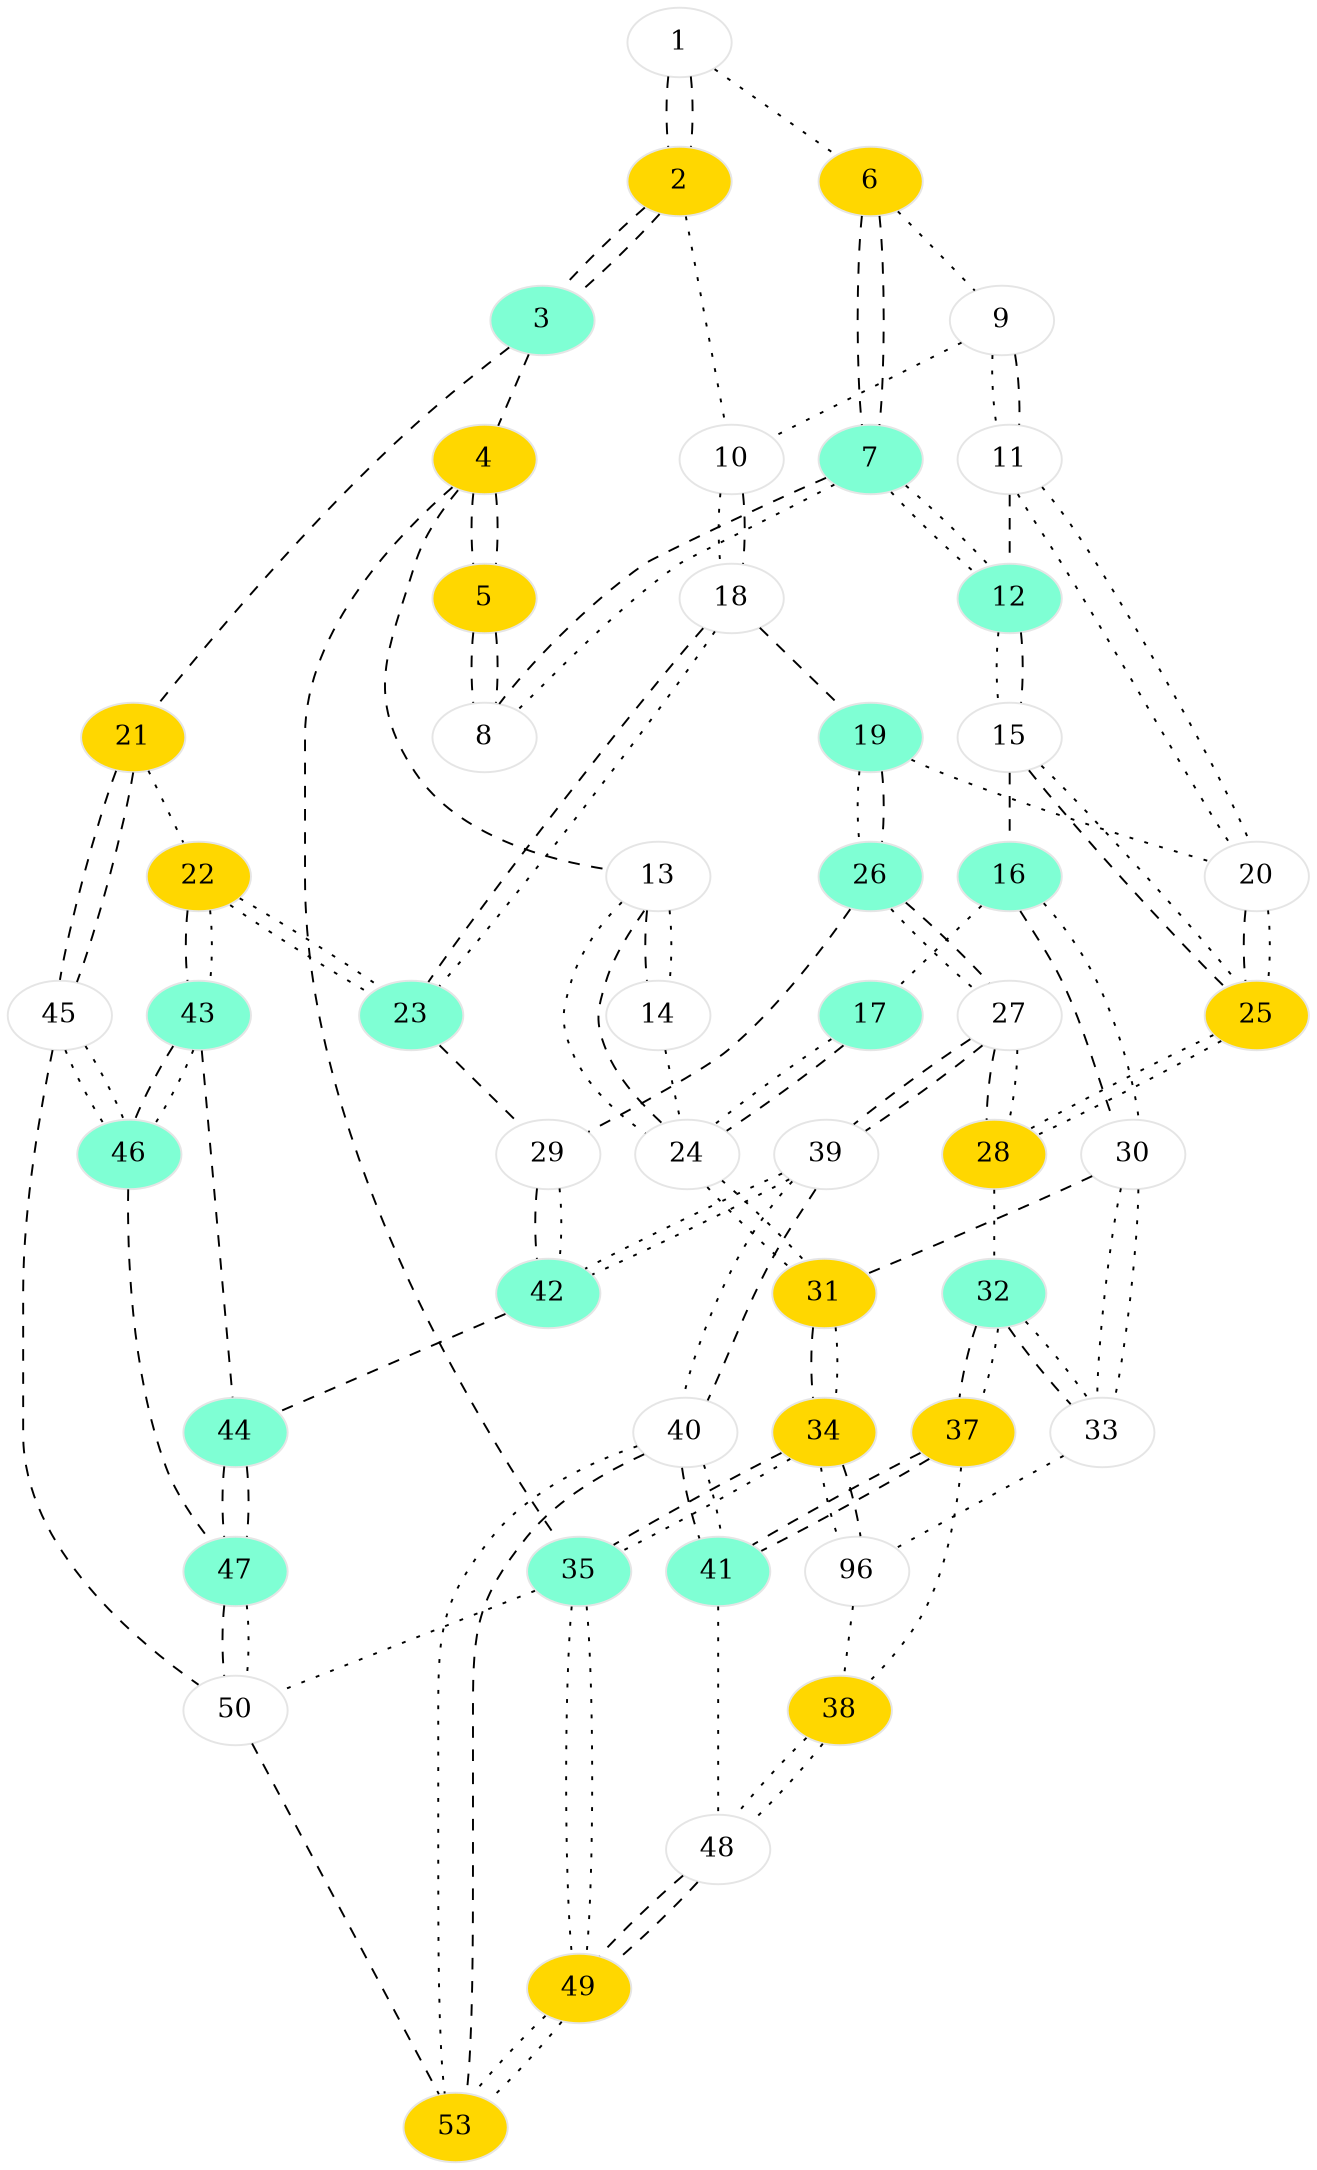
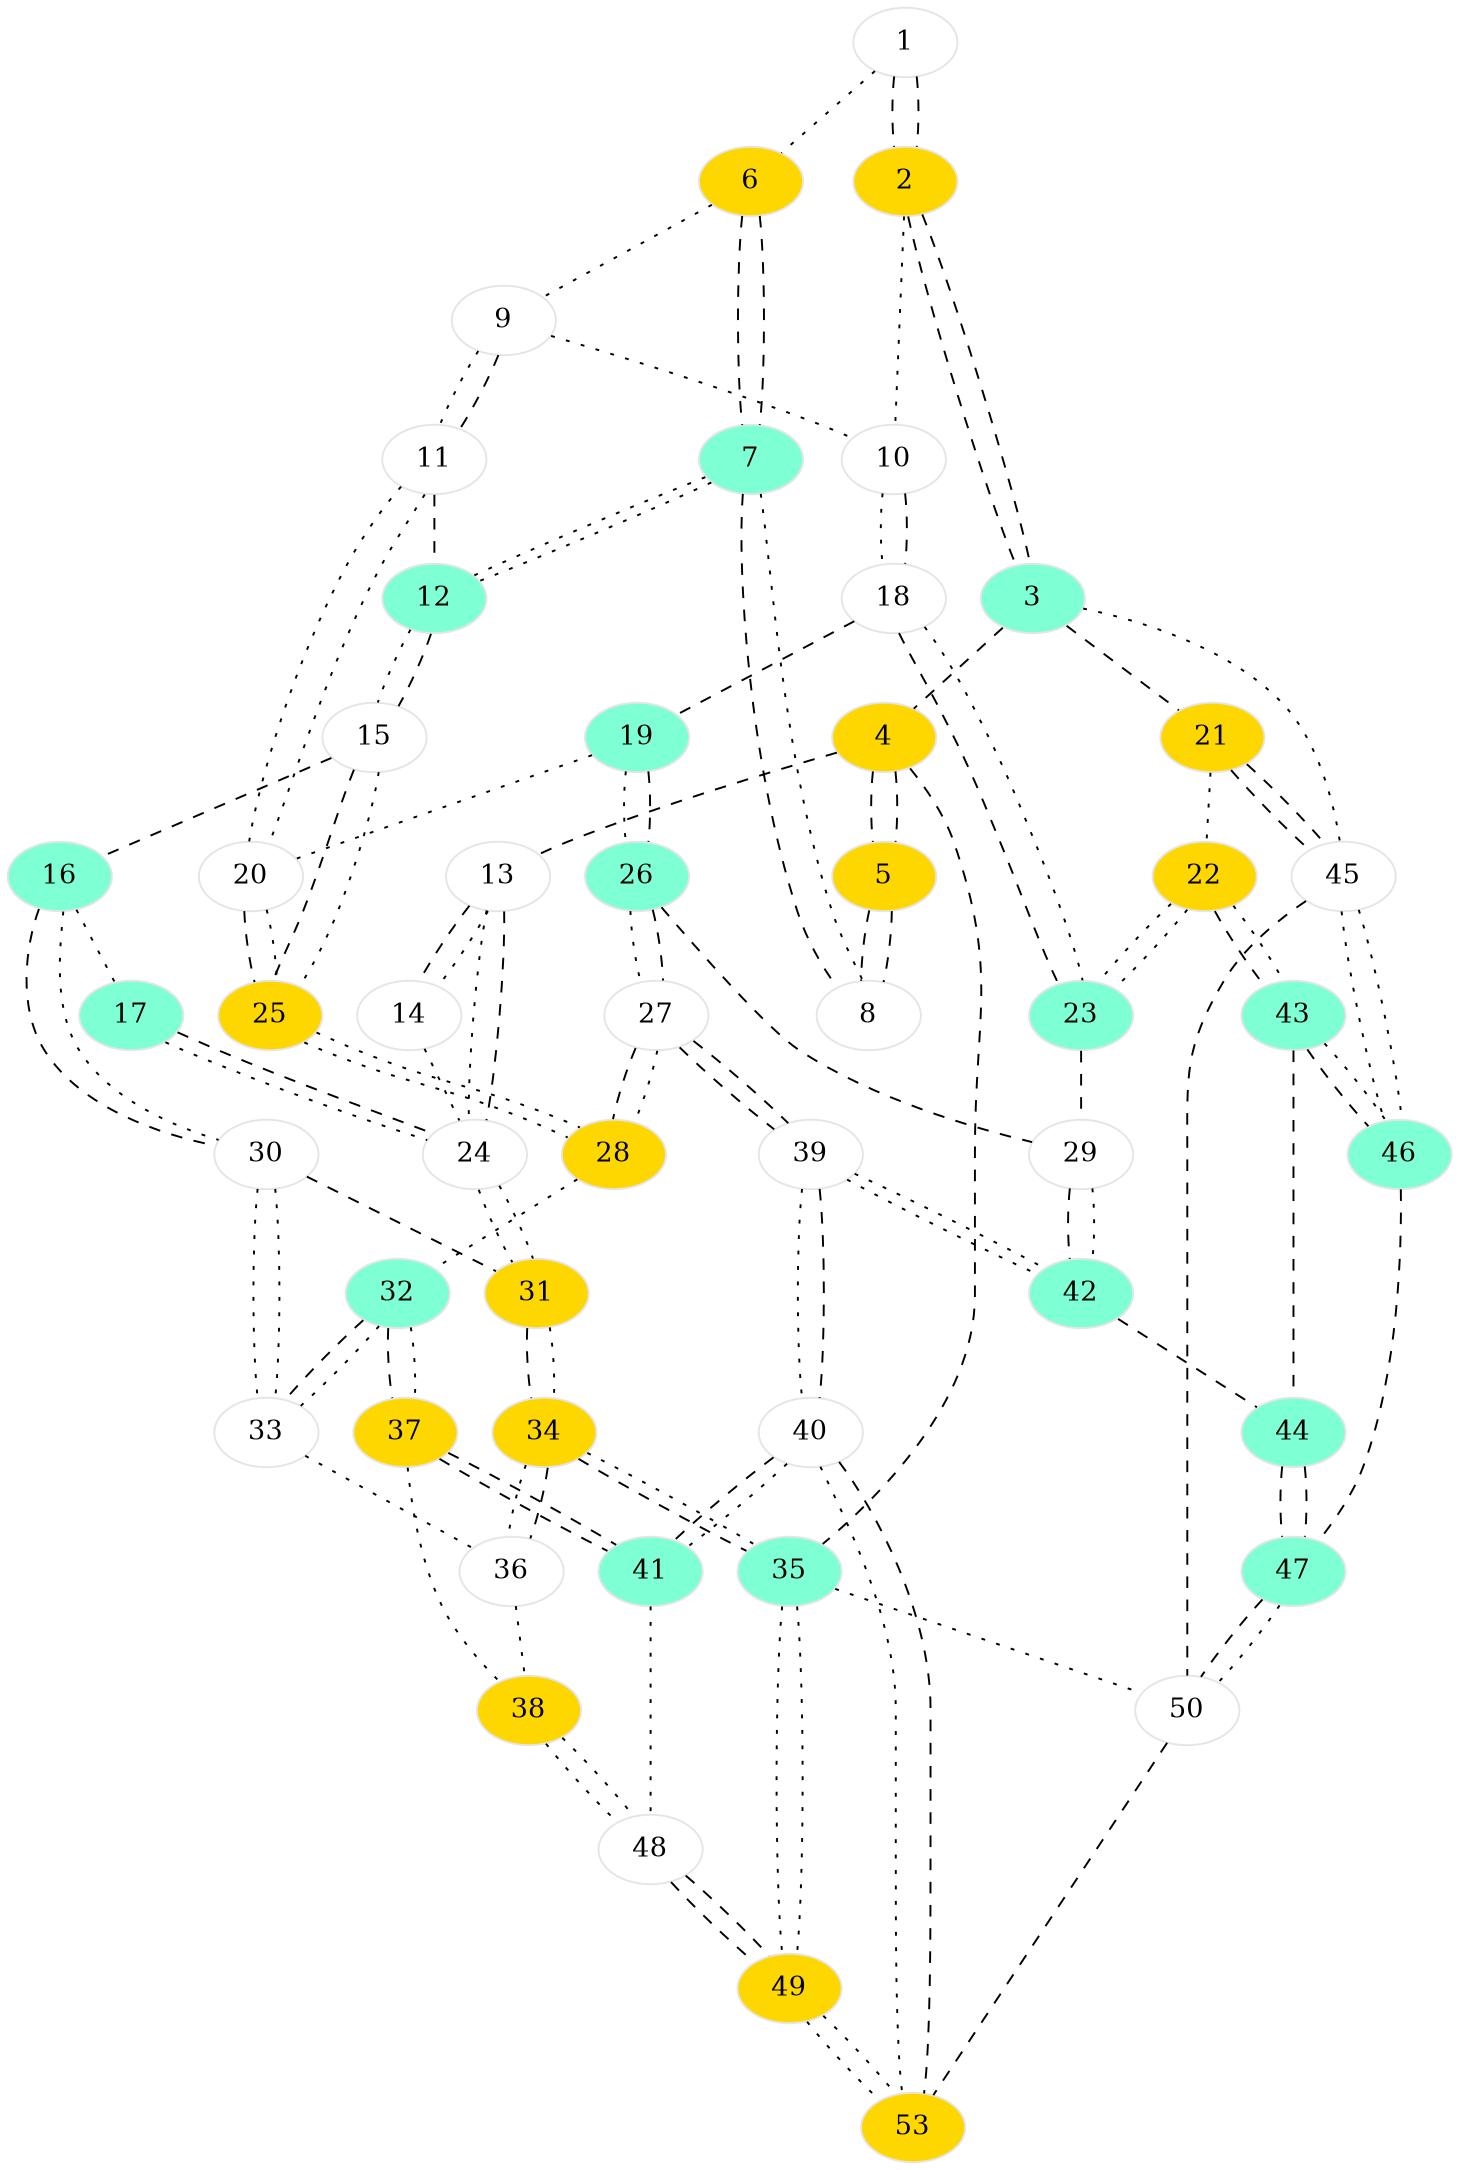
edge "3" -- "45": added
node "96": label "96" -> "36"
